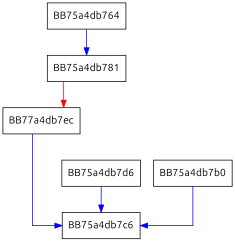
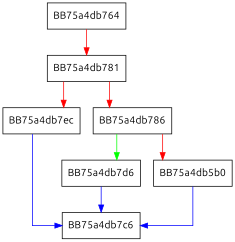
edge "BB75a4db764" -> "BB75a4db781": color blue -> red
node "BB77a4db7ec": label "BB77a4db7ec" -> "BB75a4db7ec"
node "BB75a4db786": added
node "BB75a4db7b0": label "BB75a4db7b0" -> "BB75a4db5b0"
